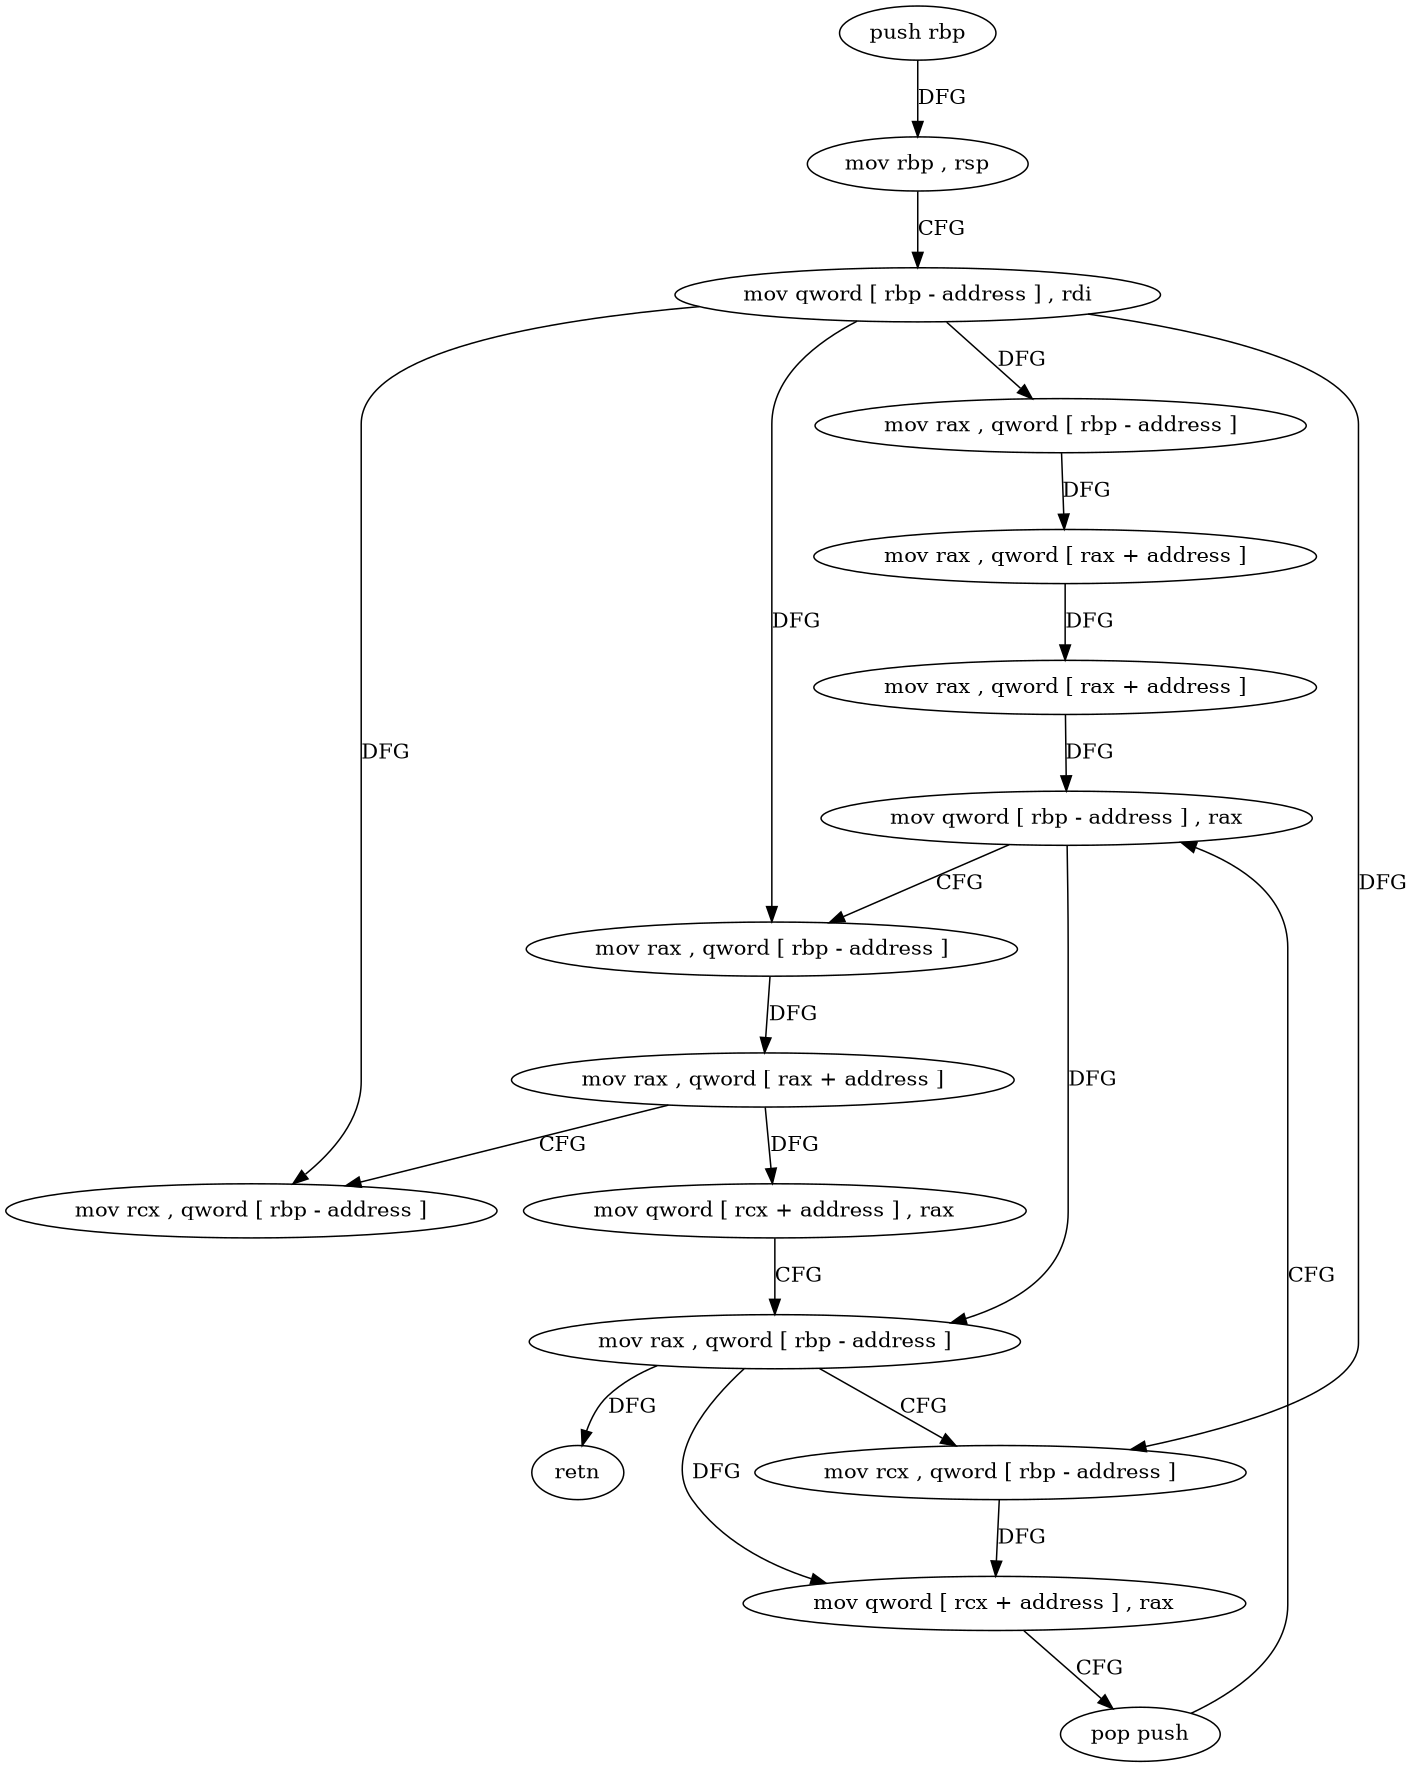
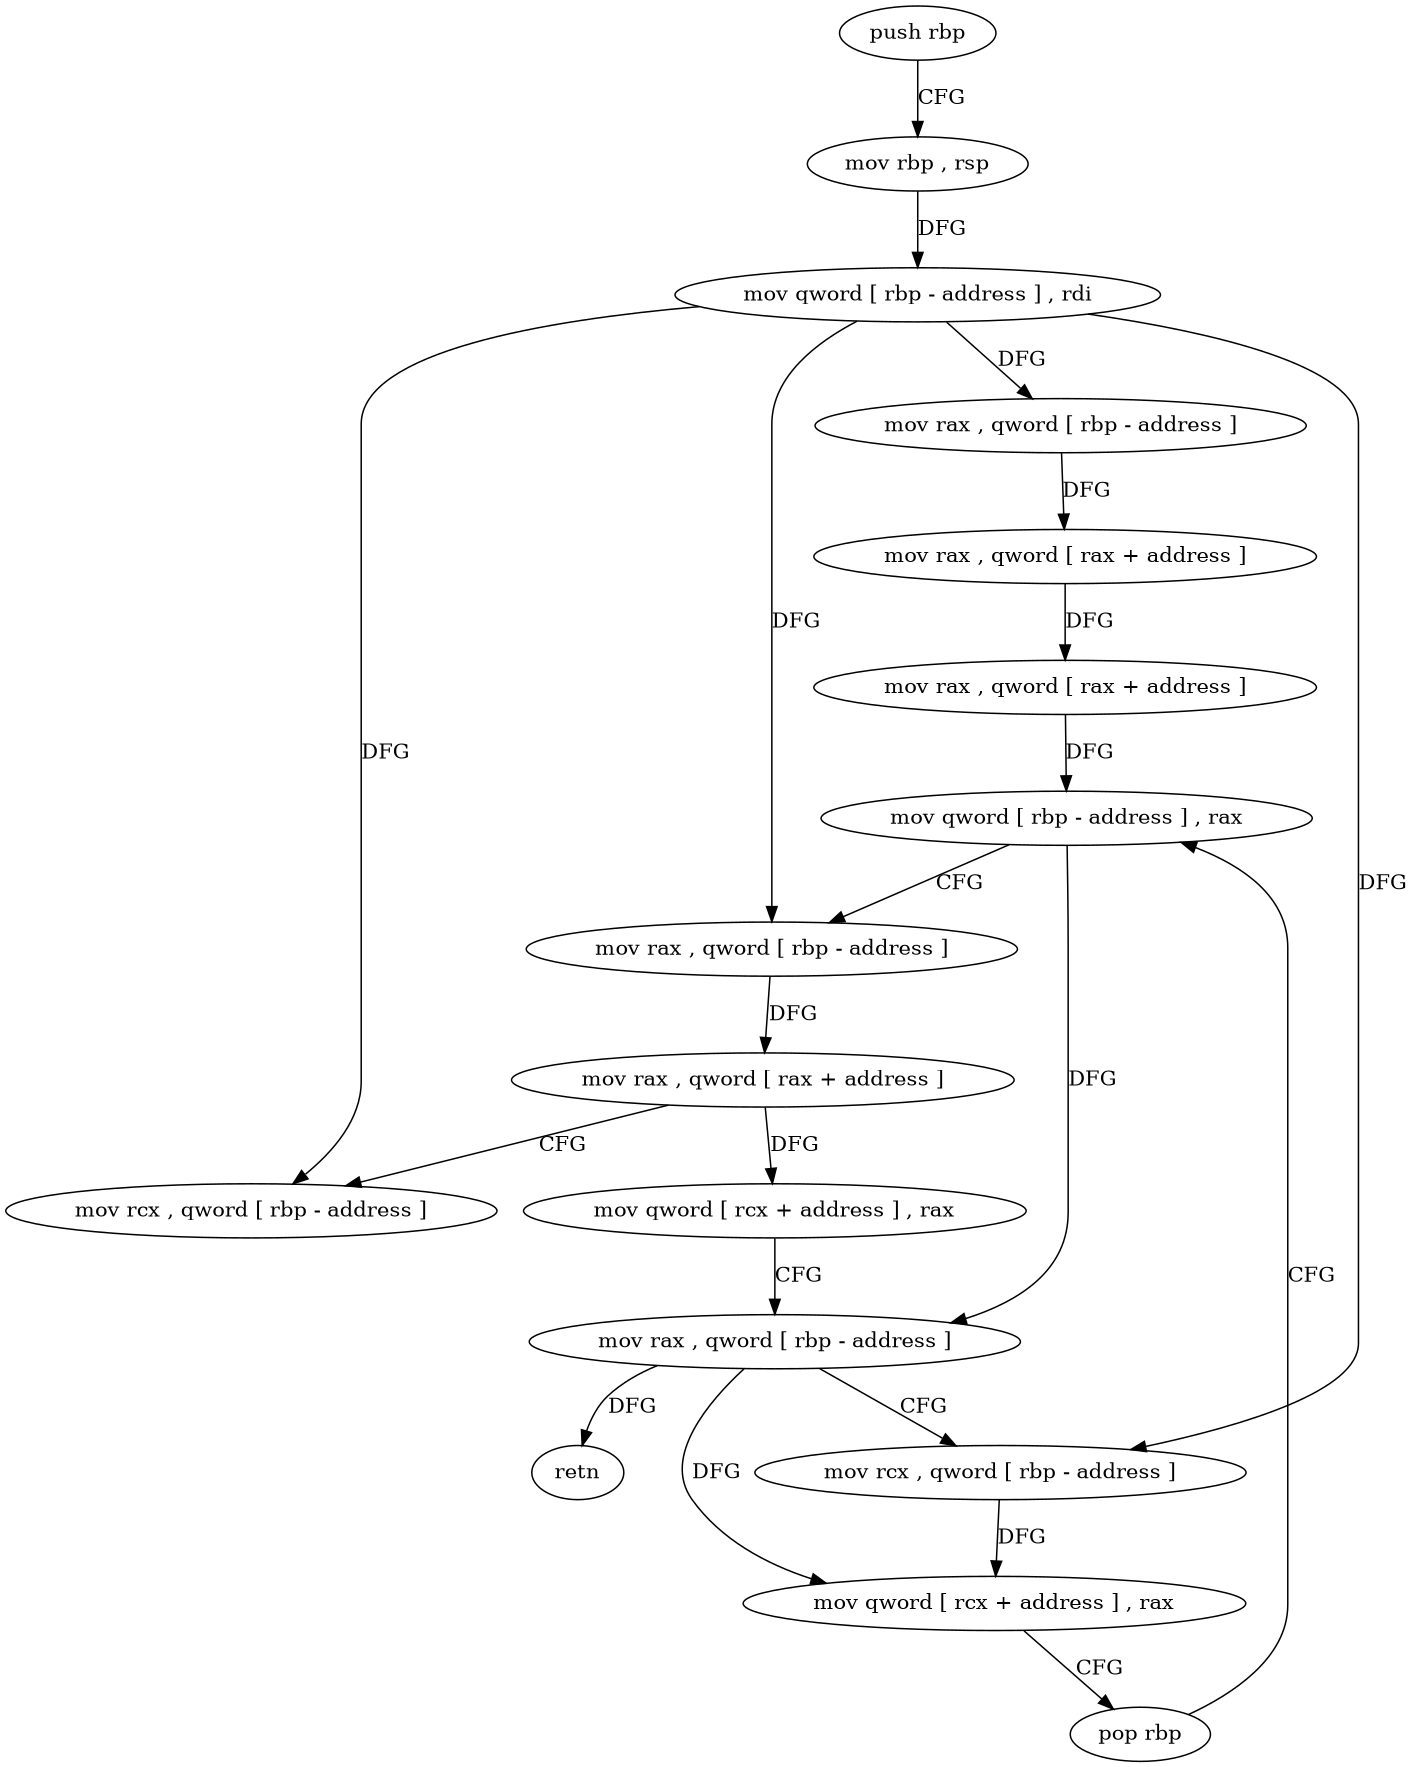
edge "push rbp" -> "mov rbp , rsp": label "DFG" -> "CFG"
edge "mov rbp , rsp" -> "mov qword [ rbp - address ] , rdi": label "CFG" -> "DFG"
node "pop push": label "pop push" -> "pop rbp"
